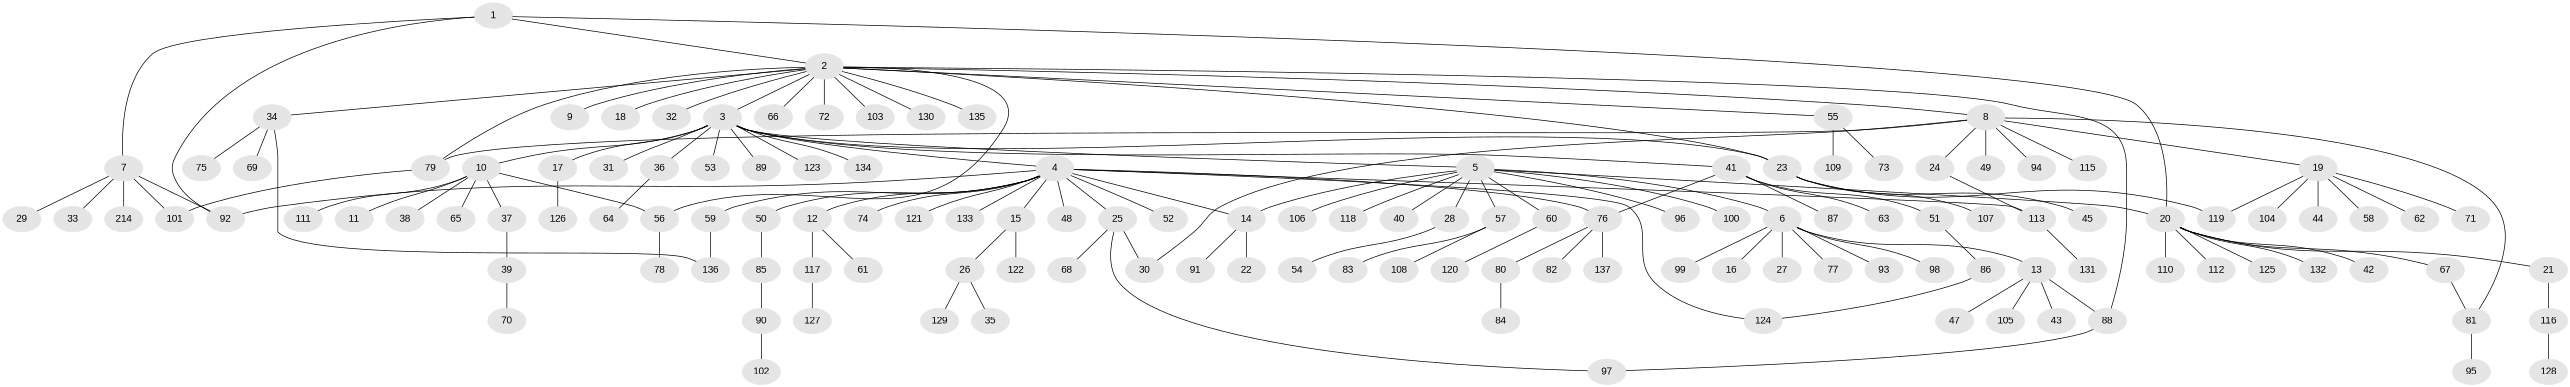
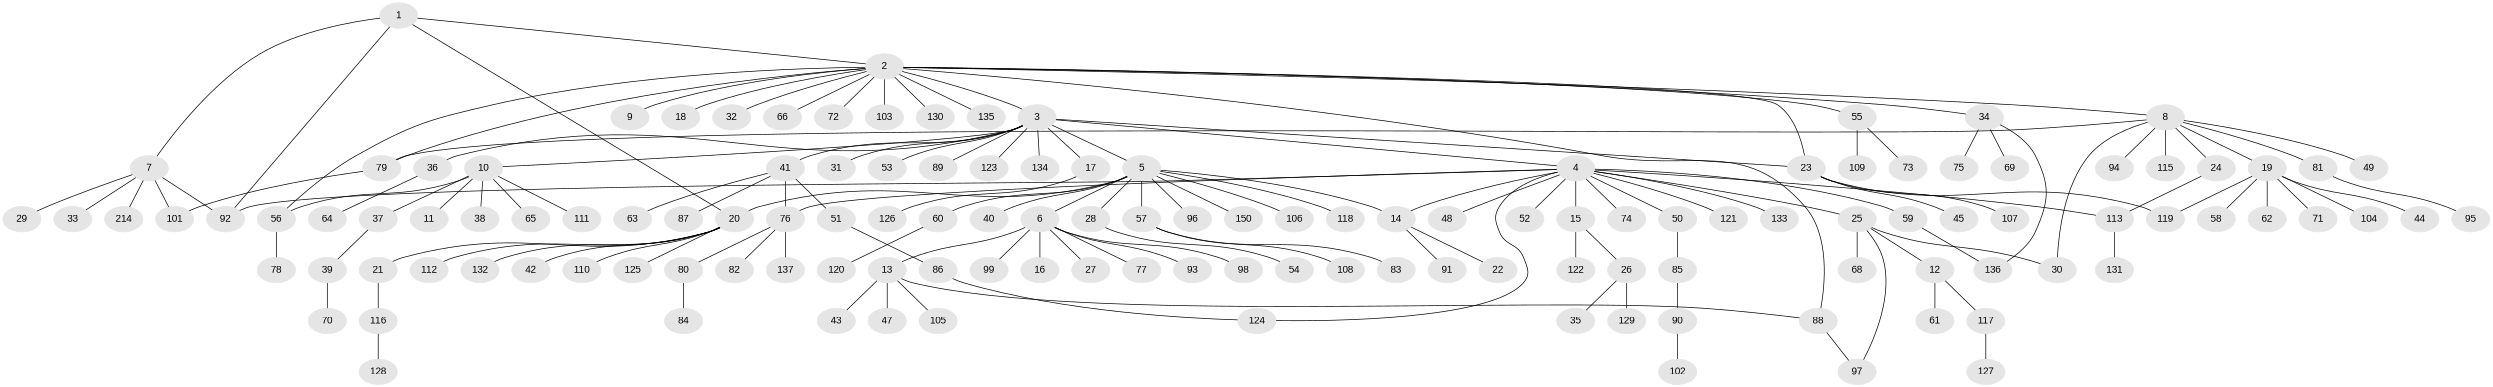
edge "4" -- "12": now "25" -- "12"
node "100": label "100" -> "150"
node "67": removed
